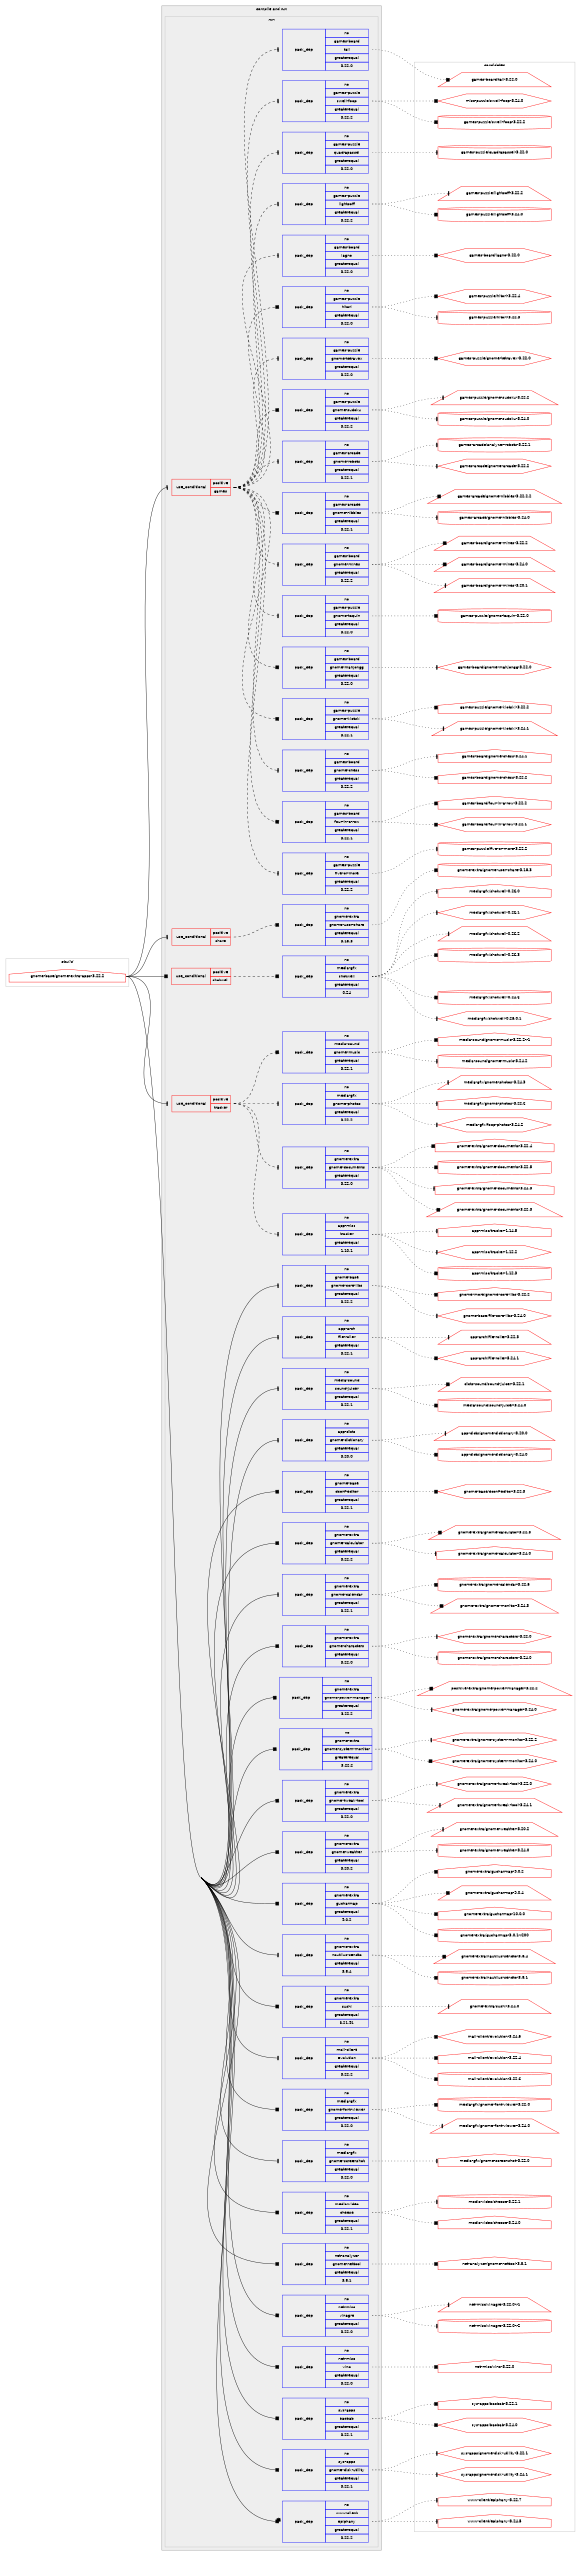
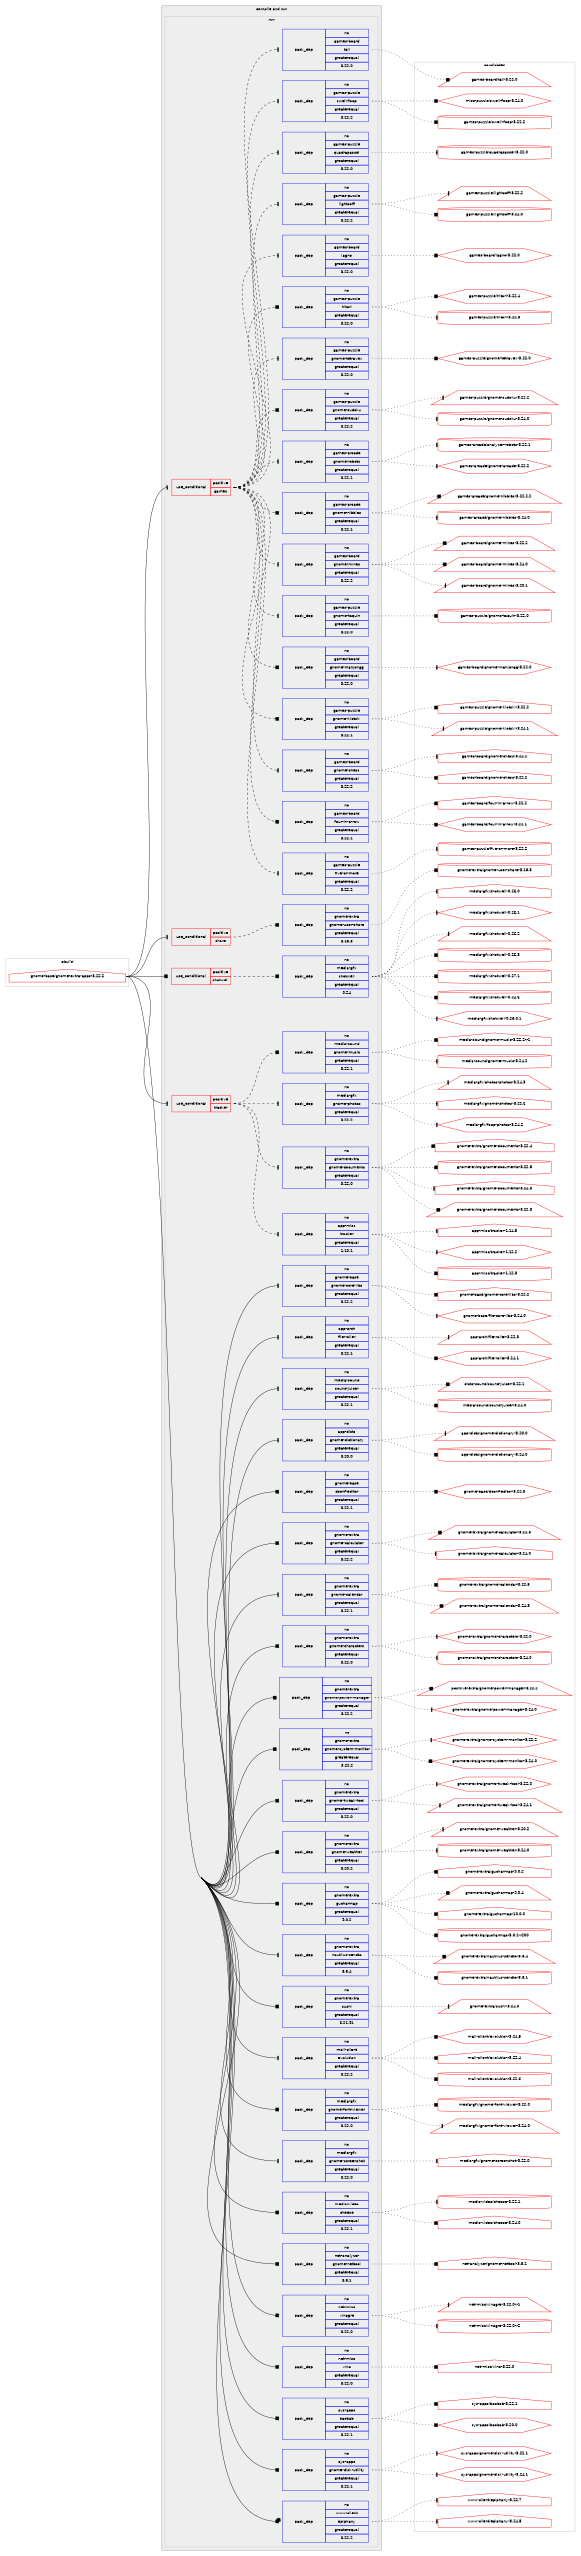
node "media-gfx/shotwell-0.27.1": added
node "media-gfx/gnome-photos-3.24.3": label "media-gfx/gnome-photos-3.24.3" -> "media-gfx/photos-photos-3.24.3"
node "gnome-more/gnome-core-libs-3.22.2": label "gnome-more/gnome-core-libs-3.22.2" -> "gnome-base/gnome-core-libs-3.22.2"
node "gnome-extra/gnome-monitor-3.24.3": label "gnome-extra/gnome-monitor-3.24.3" -> "gnome-extra/gnome-calendar-3.24.3"
node "sys-apps/baobab-3.24.0": label "sys-apps/baobab-3.24.0" -> "sys-apps/baobab-3.20.0"
